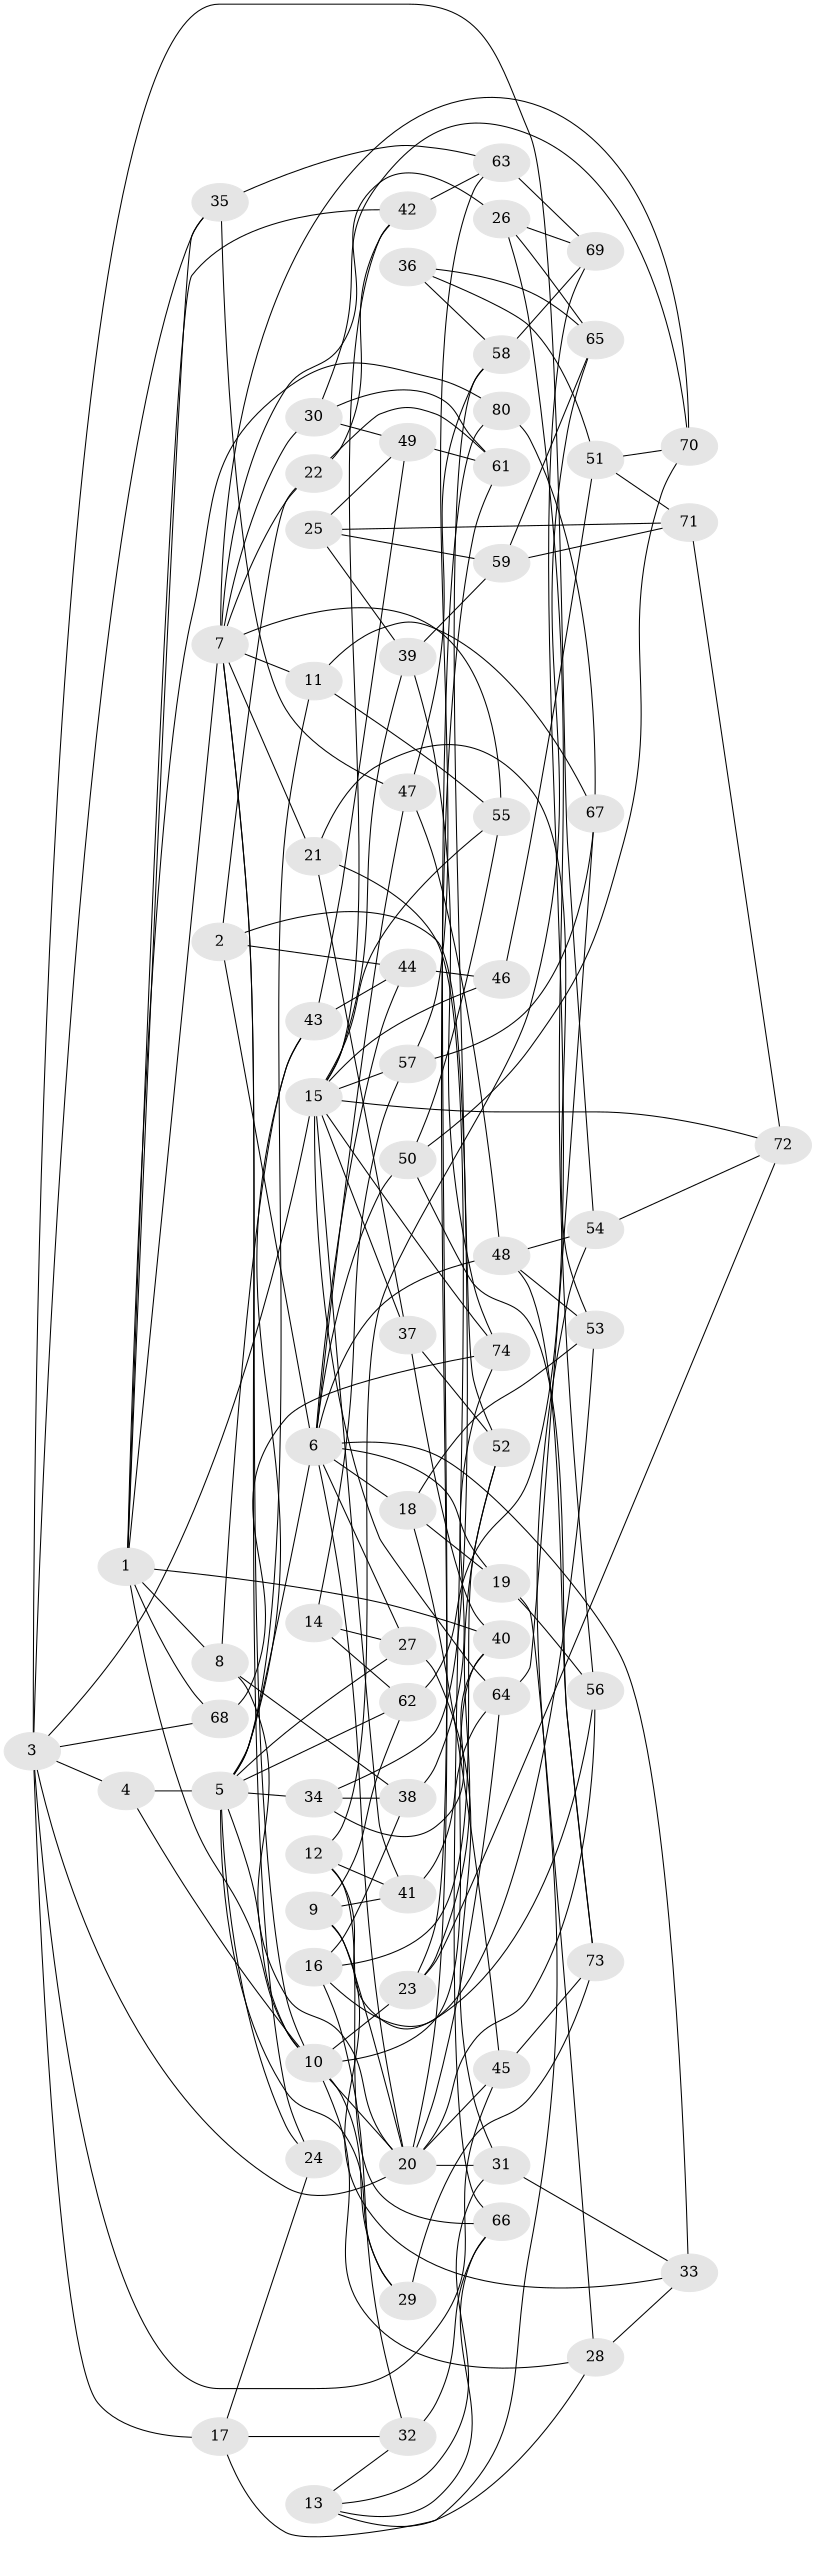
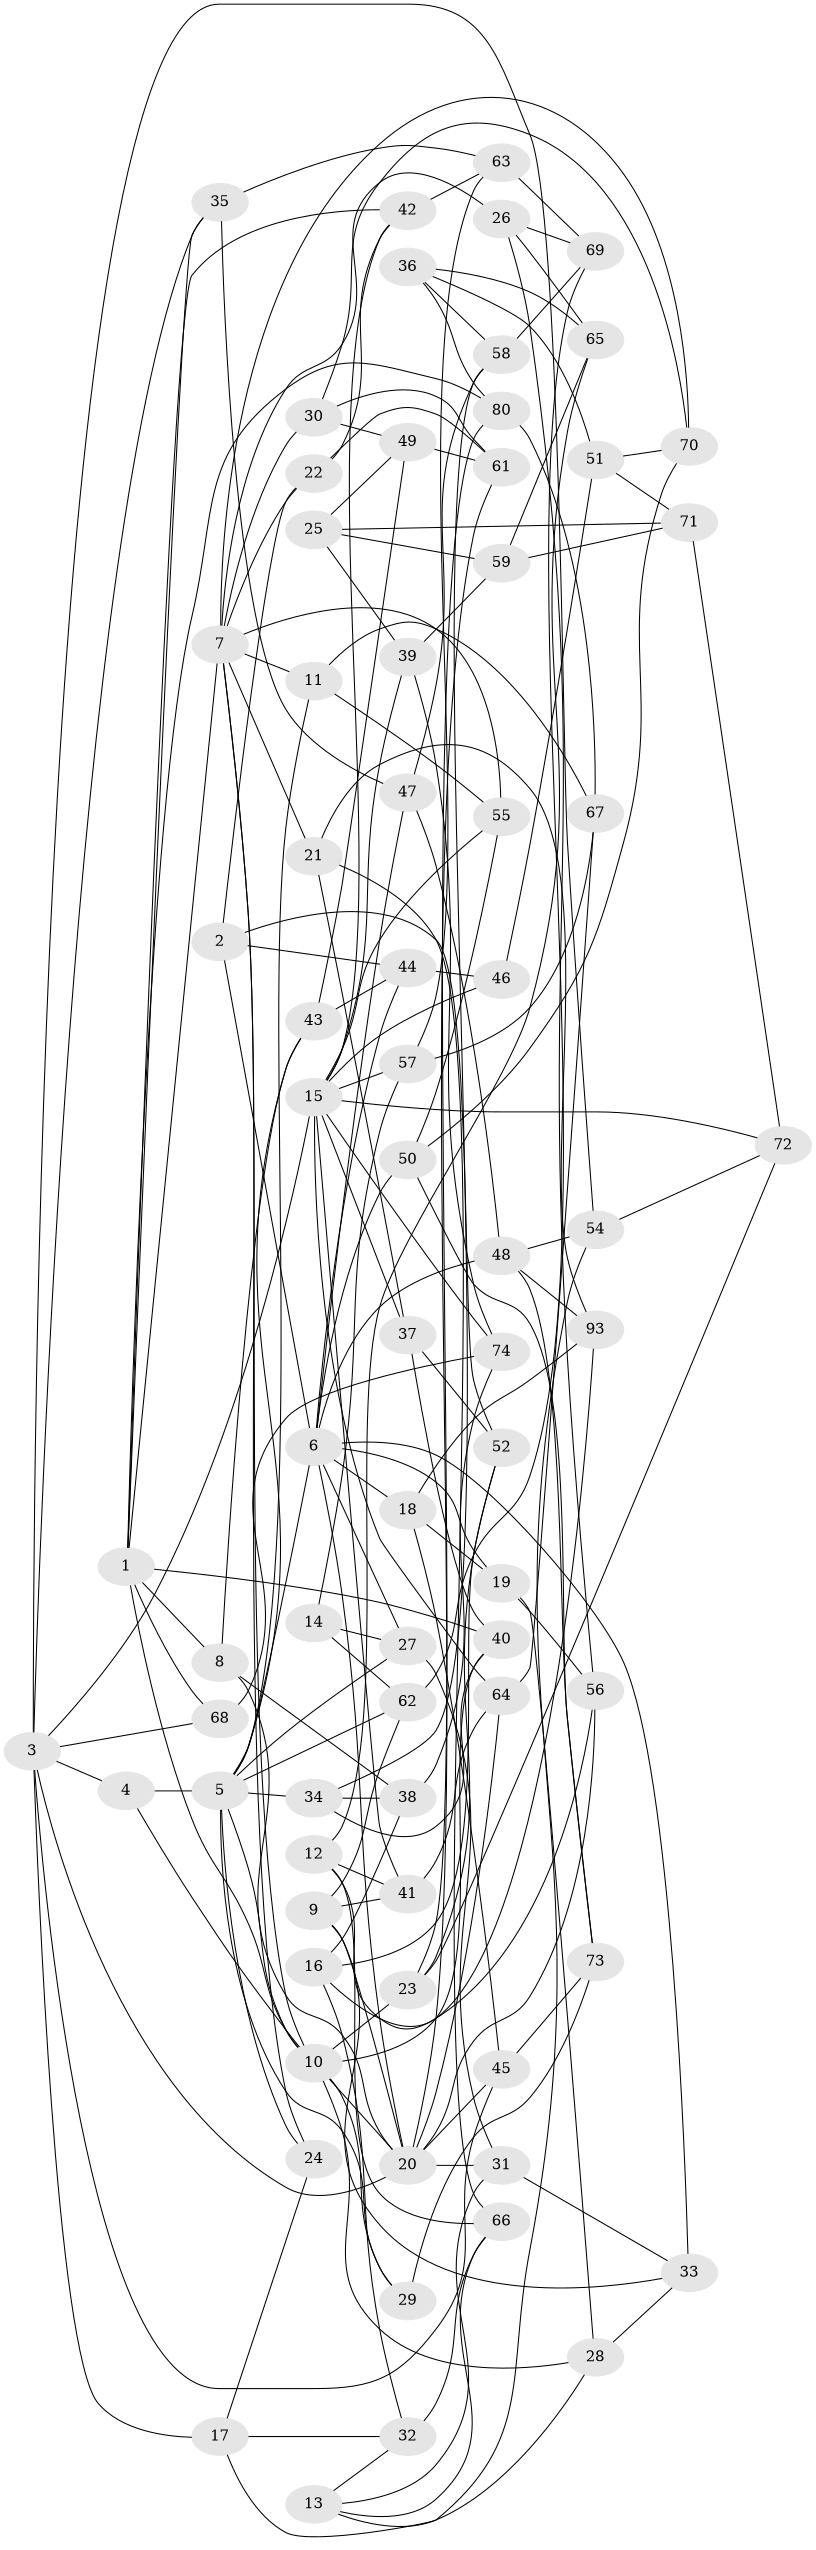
edge "36" -- "80": added
node "53": label "53" -> "93"
